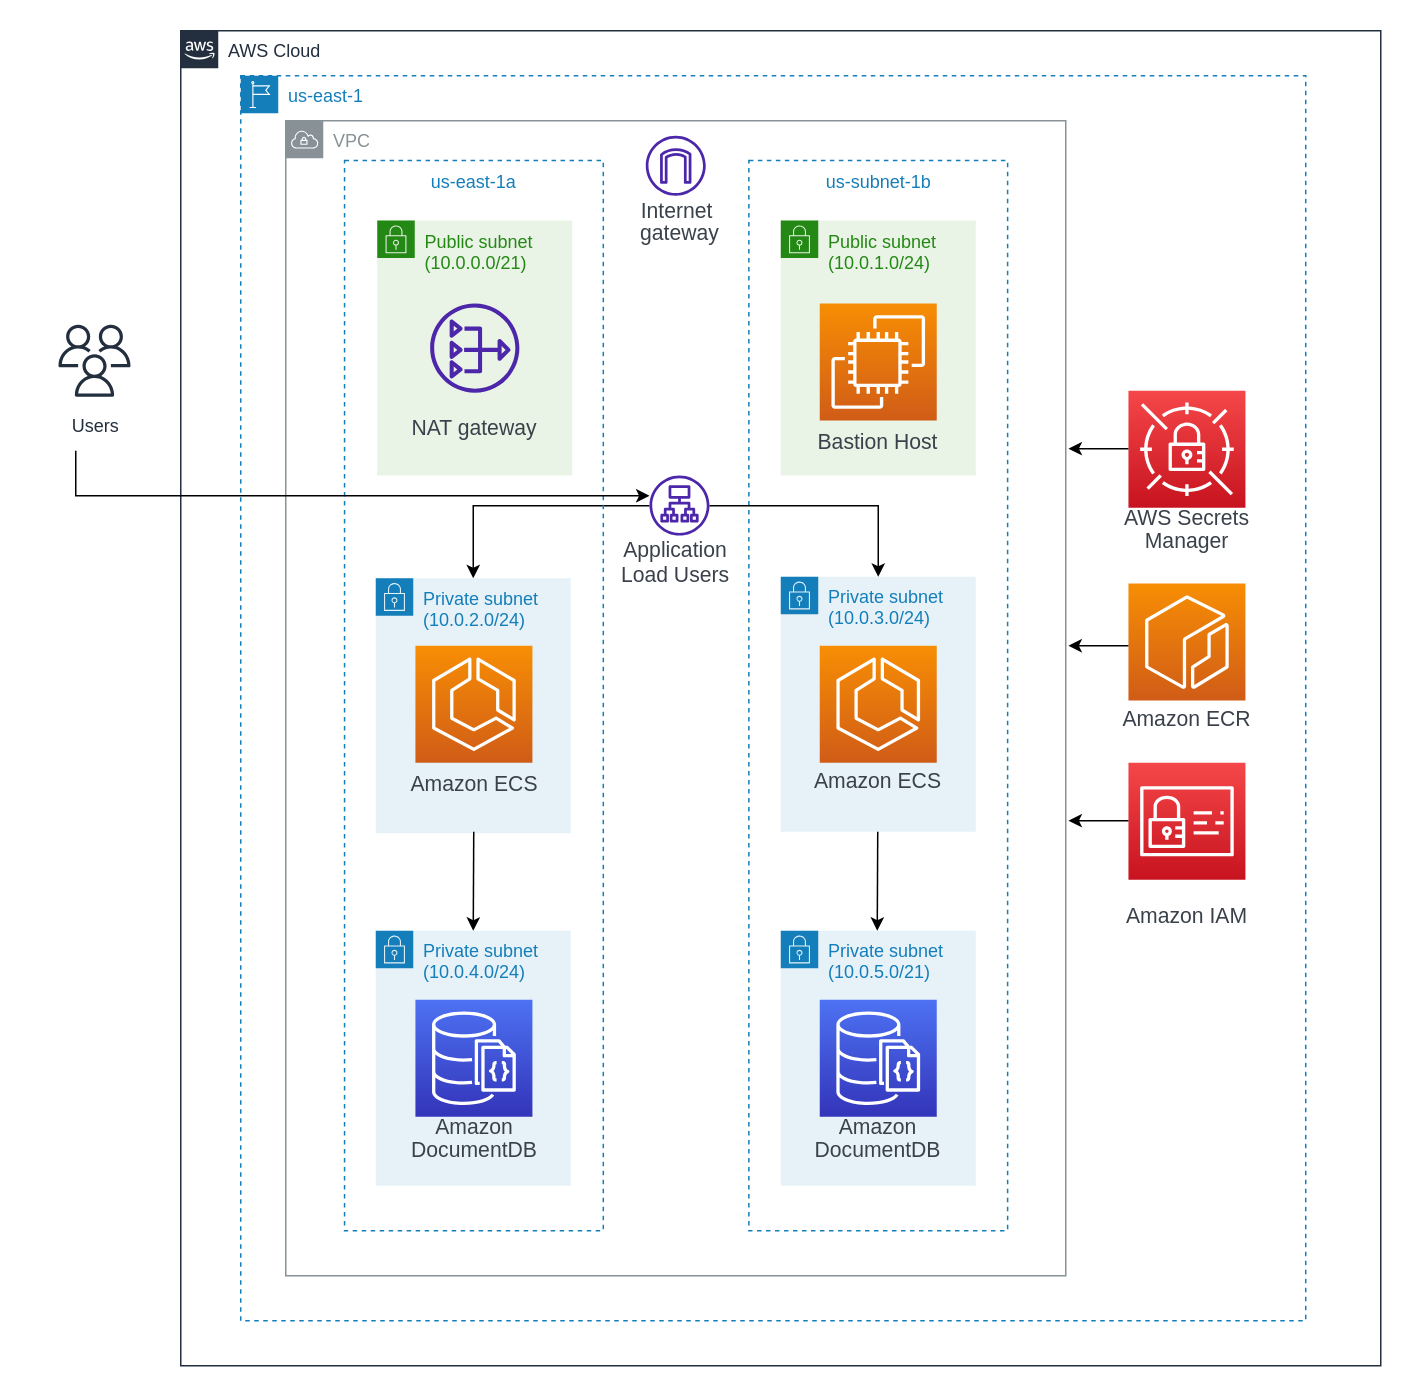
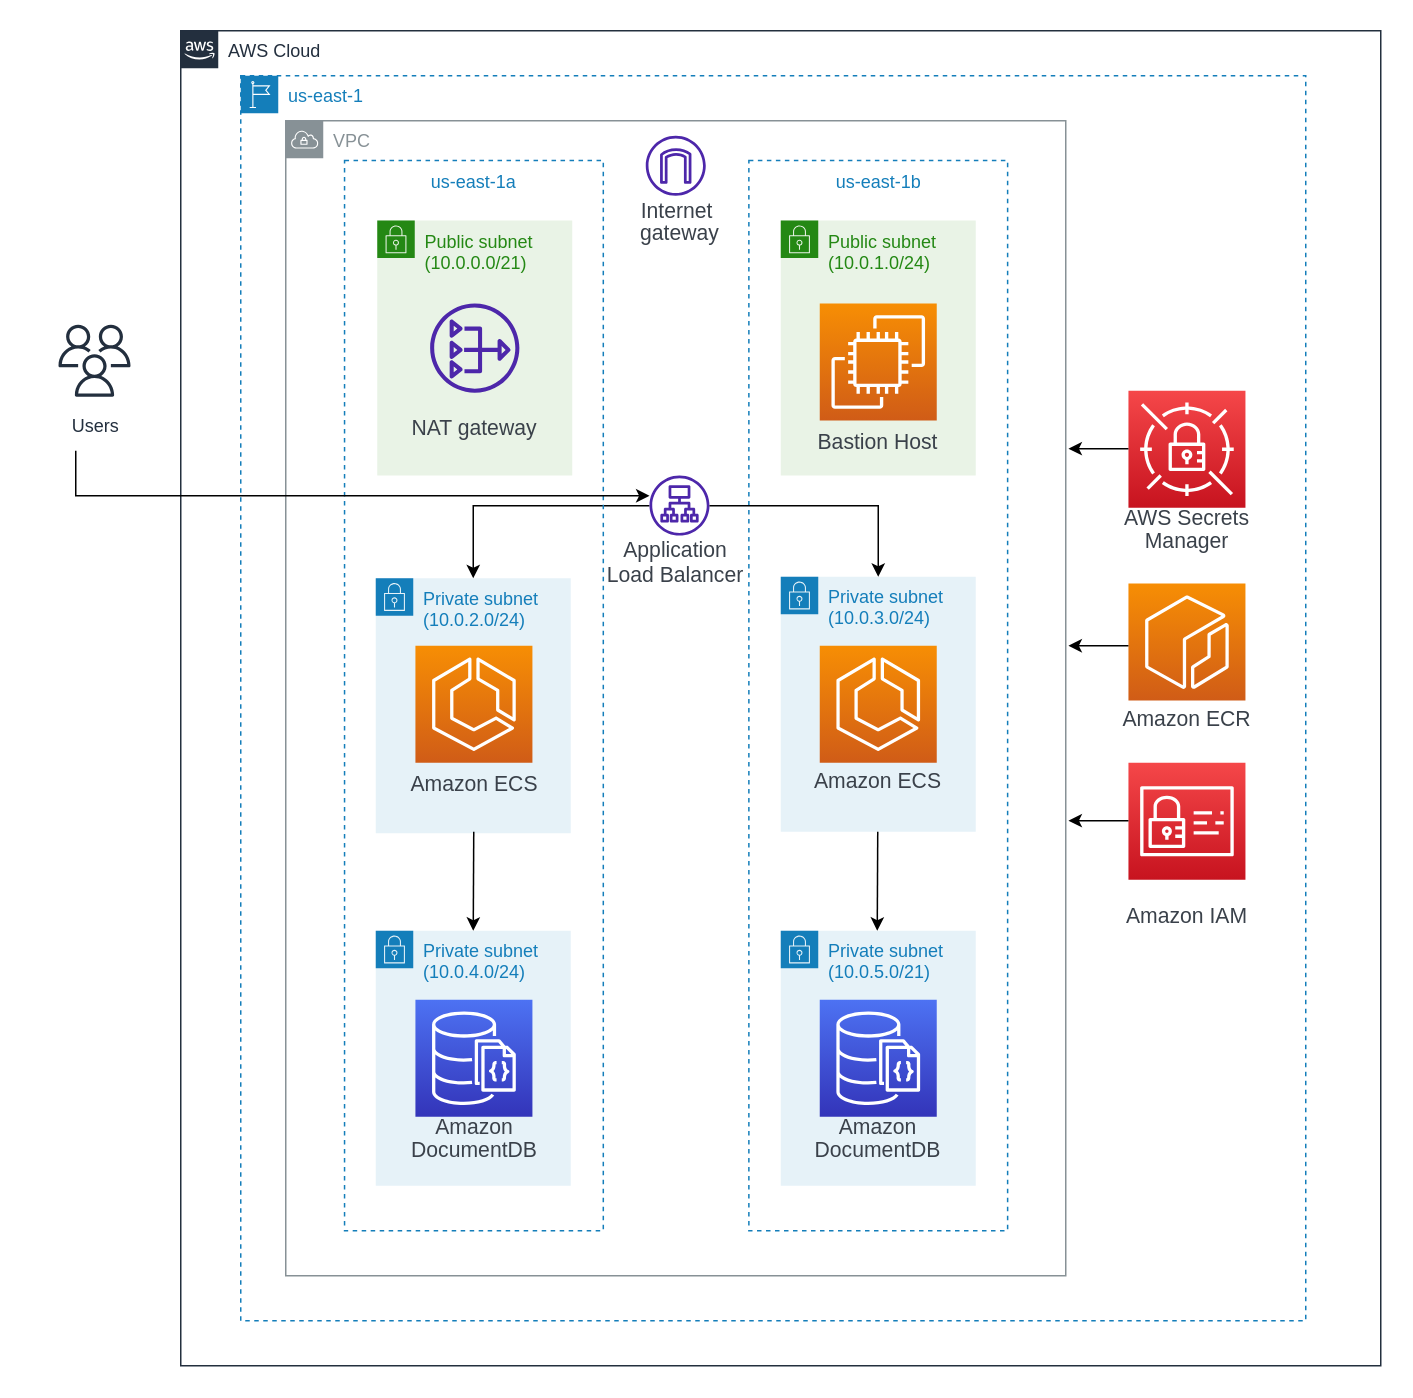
node "us-subnet-1b": label "us-subnet-1b" -> "us-east-1b"
node "Application Load Users": label "Application Load Users" -> "Application Load Balancer"
